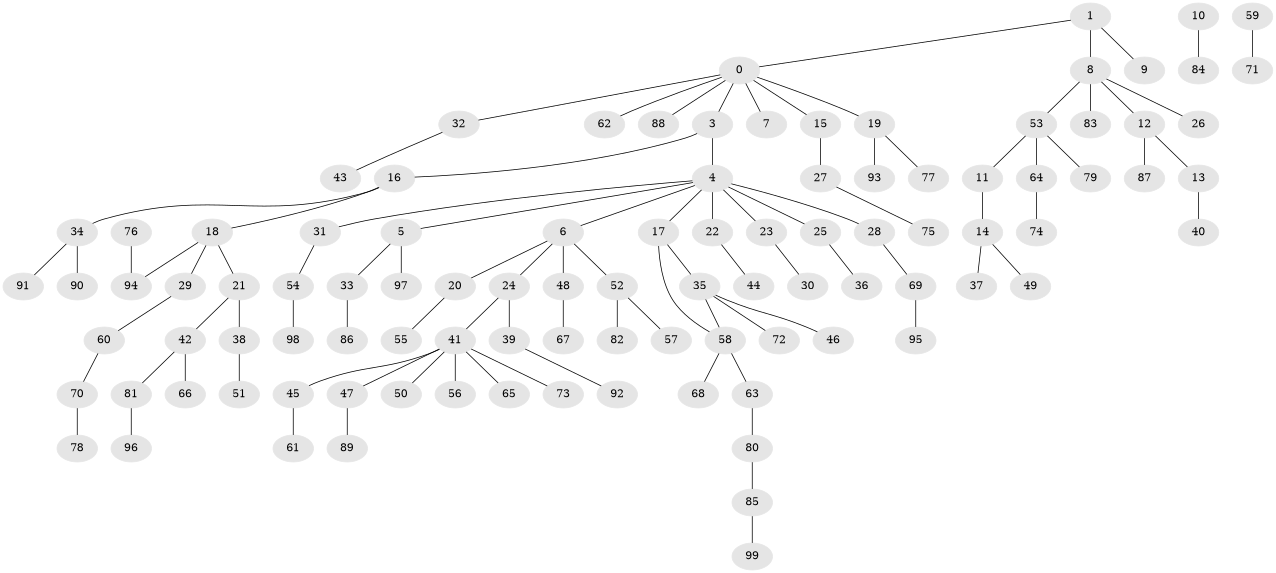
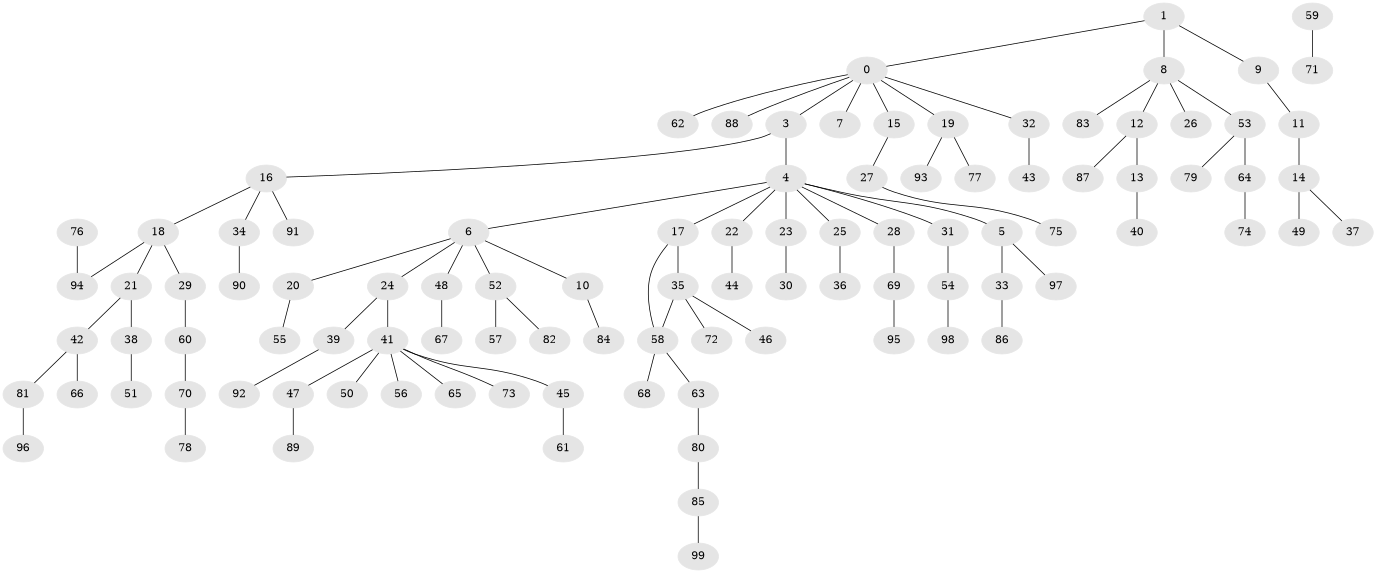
edge "53" -- "11": now "9" -- "11"
edge "34" -- "91": now "16" -- "91"
edge "6" -- "10": added
